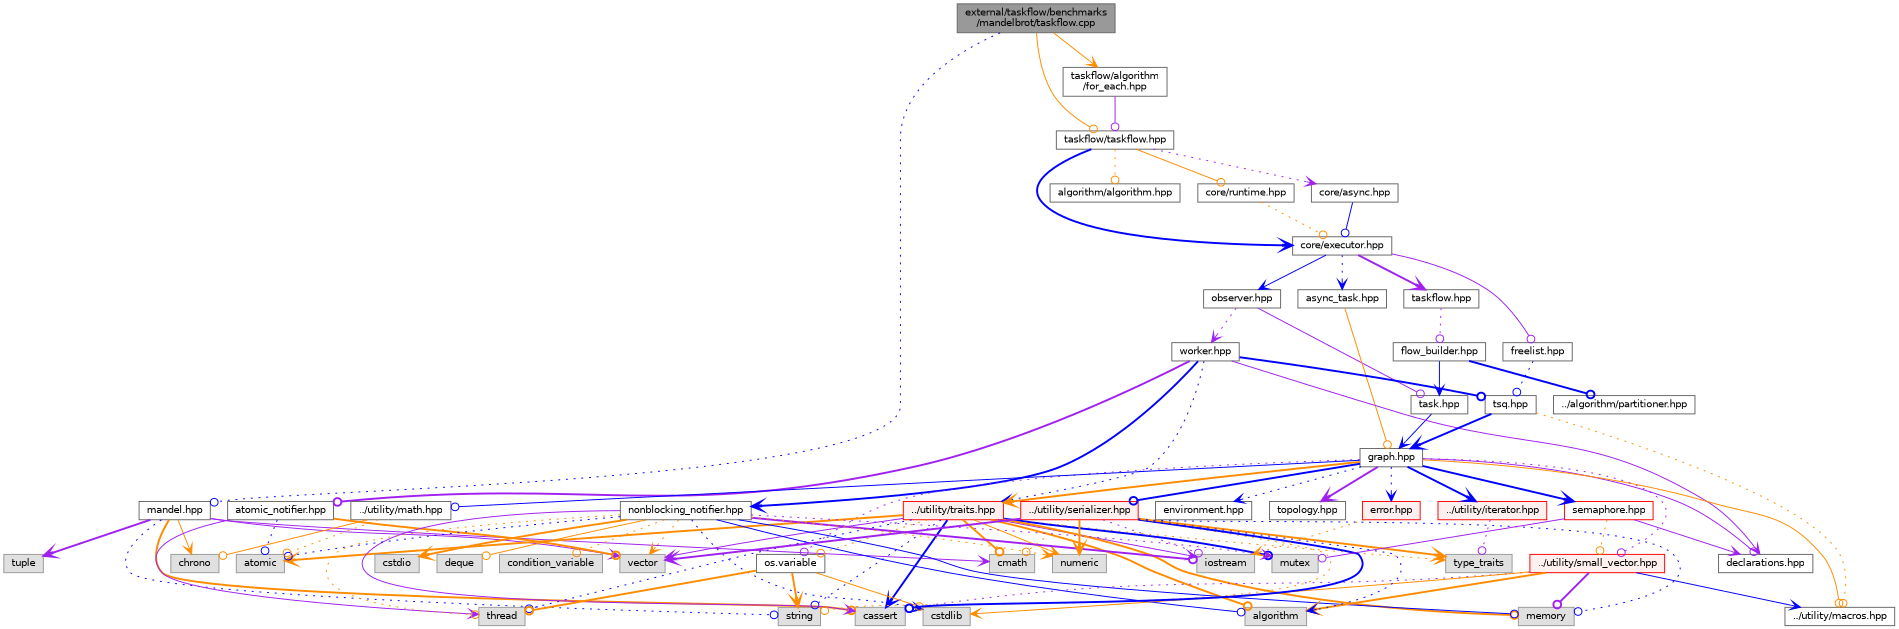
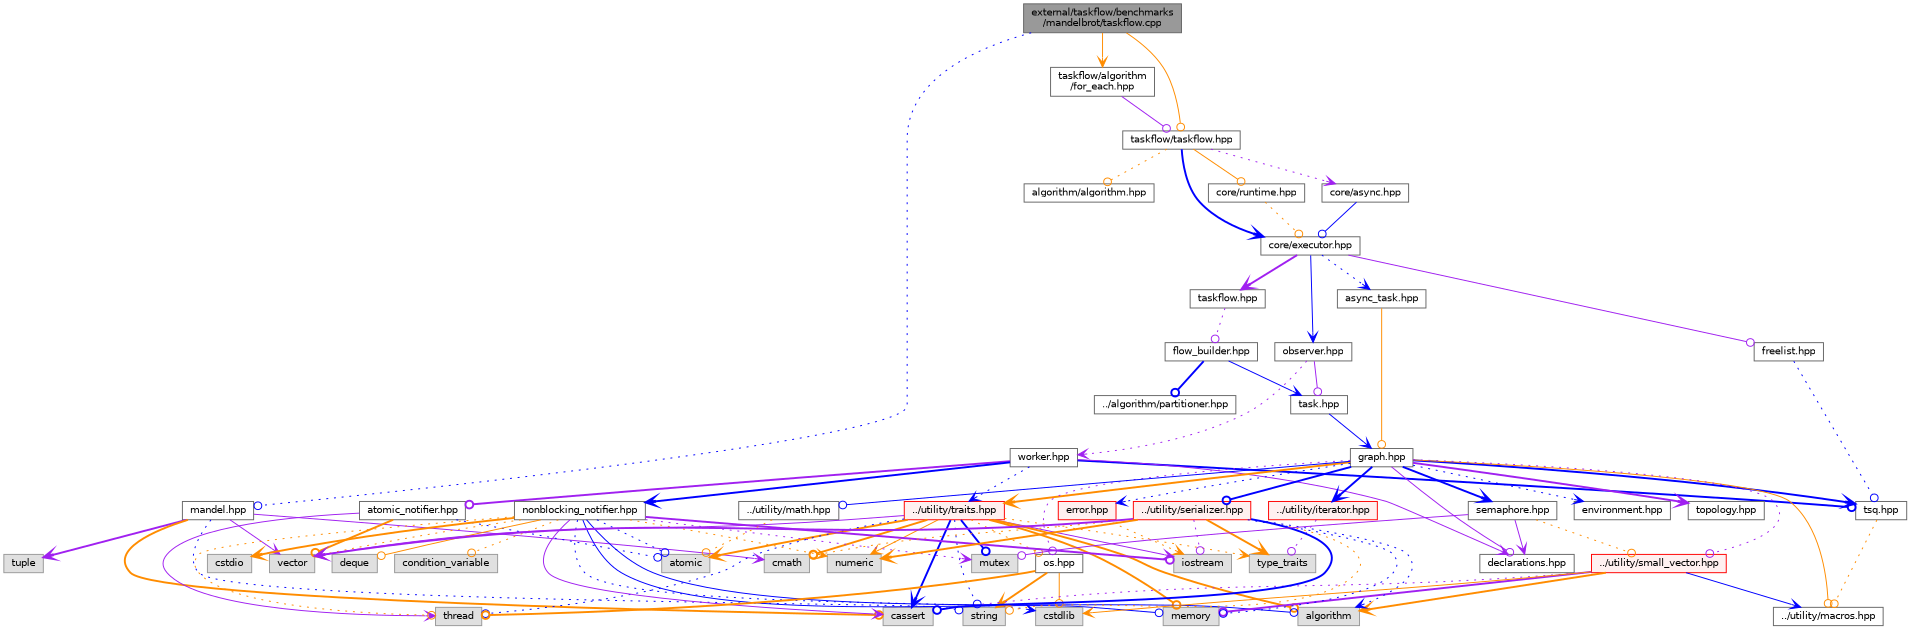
edge "tsq.hpp" -> "graph.hpp": reversed
node "semaphore.hpp": color red -> grey40
node "chrono": removed
node "os.variable": label "os.variable" -> "os.hpp"
